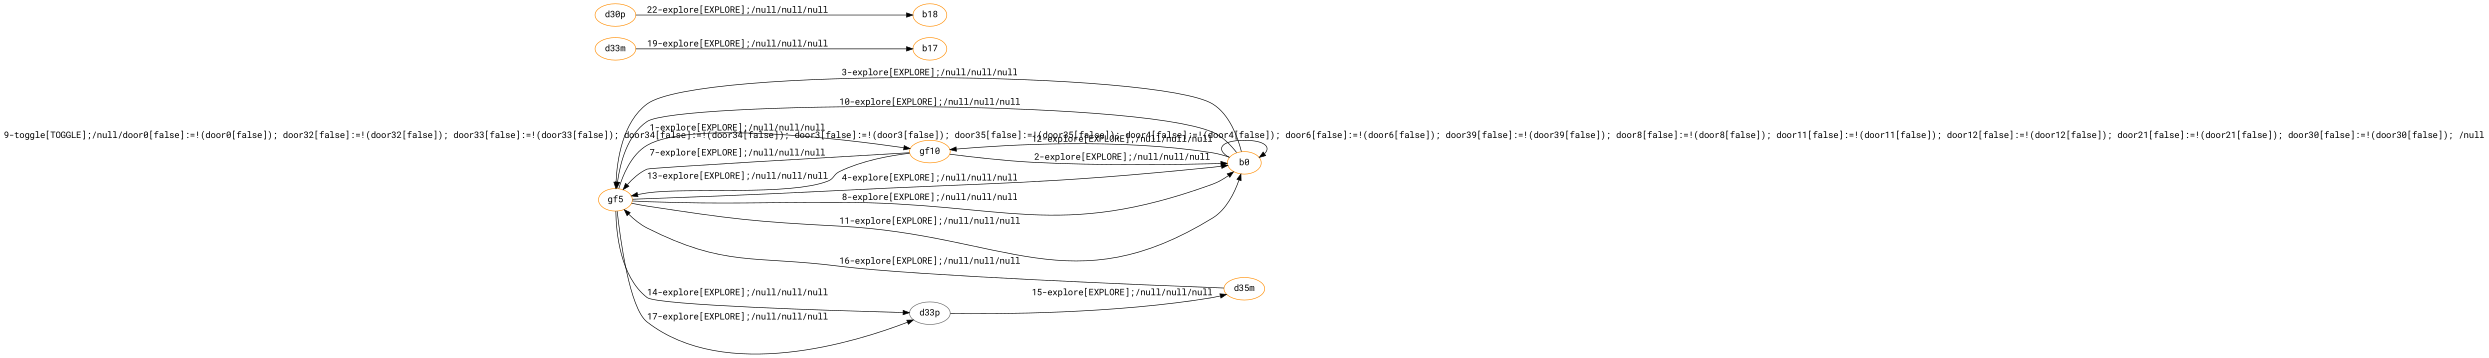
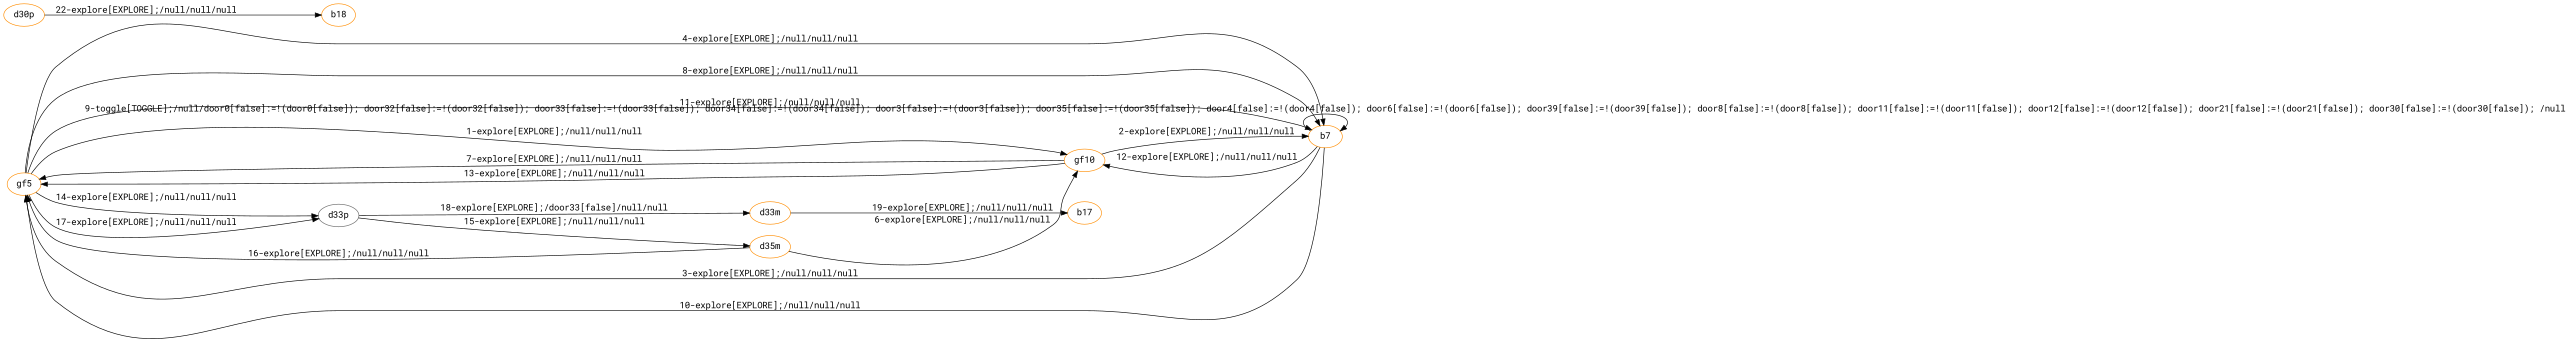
node "b0": label "b0" -> "b7"
edge "d33p" -> "d33m": added, label "18-explore[EXPLORE];/door33[false]/null/null"
edge "d35m" -> "gf10": added, label "6-explore[EXPLORE];/null/null/null"
